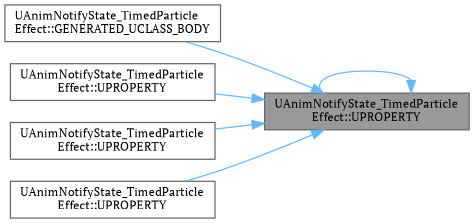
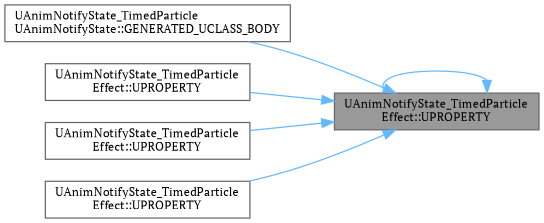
node "UAnimNotifyState_TimedParticle Effect::GENERATED_UCLASS_BODY": label "UAnimNotifyState_TimedParticle Effect::GENERATED_UCLASS_BODY" -> "UAnimNotifyState_TimedParticle UAnimNotifyState::GENERATED_UCLASS_BODY"
